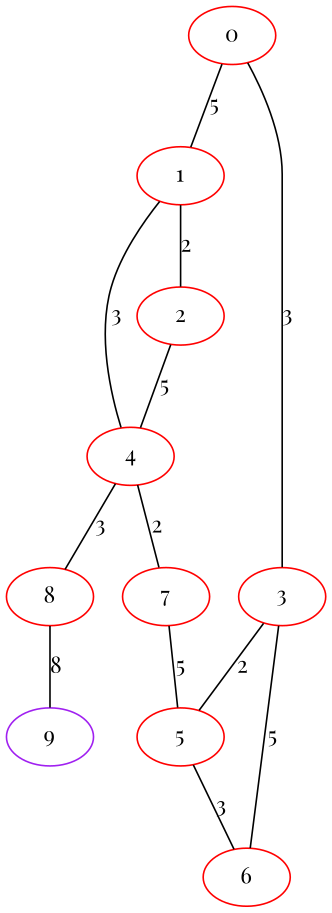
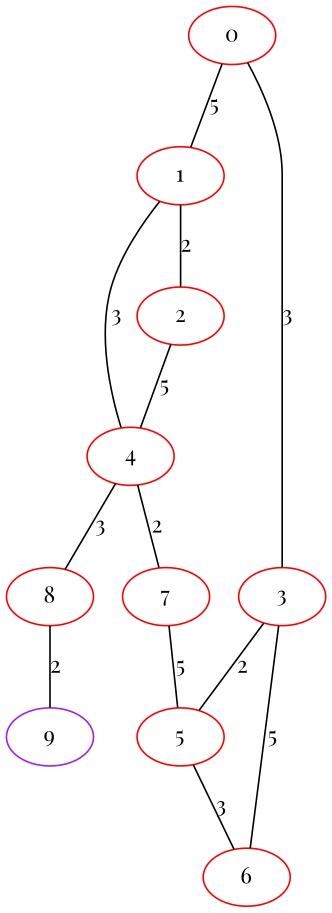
edge "8" -- "9": label "8" -> "2"
